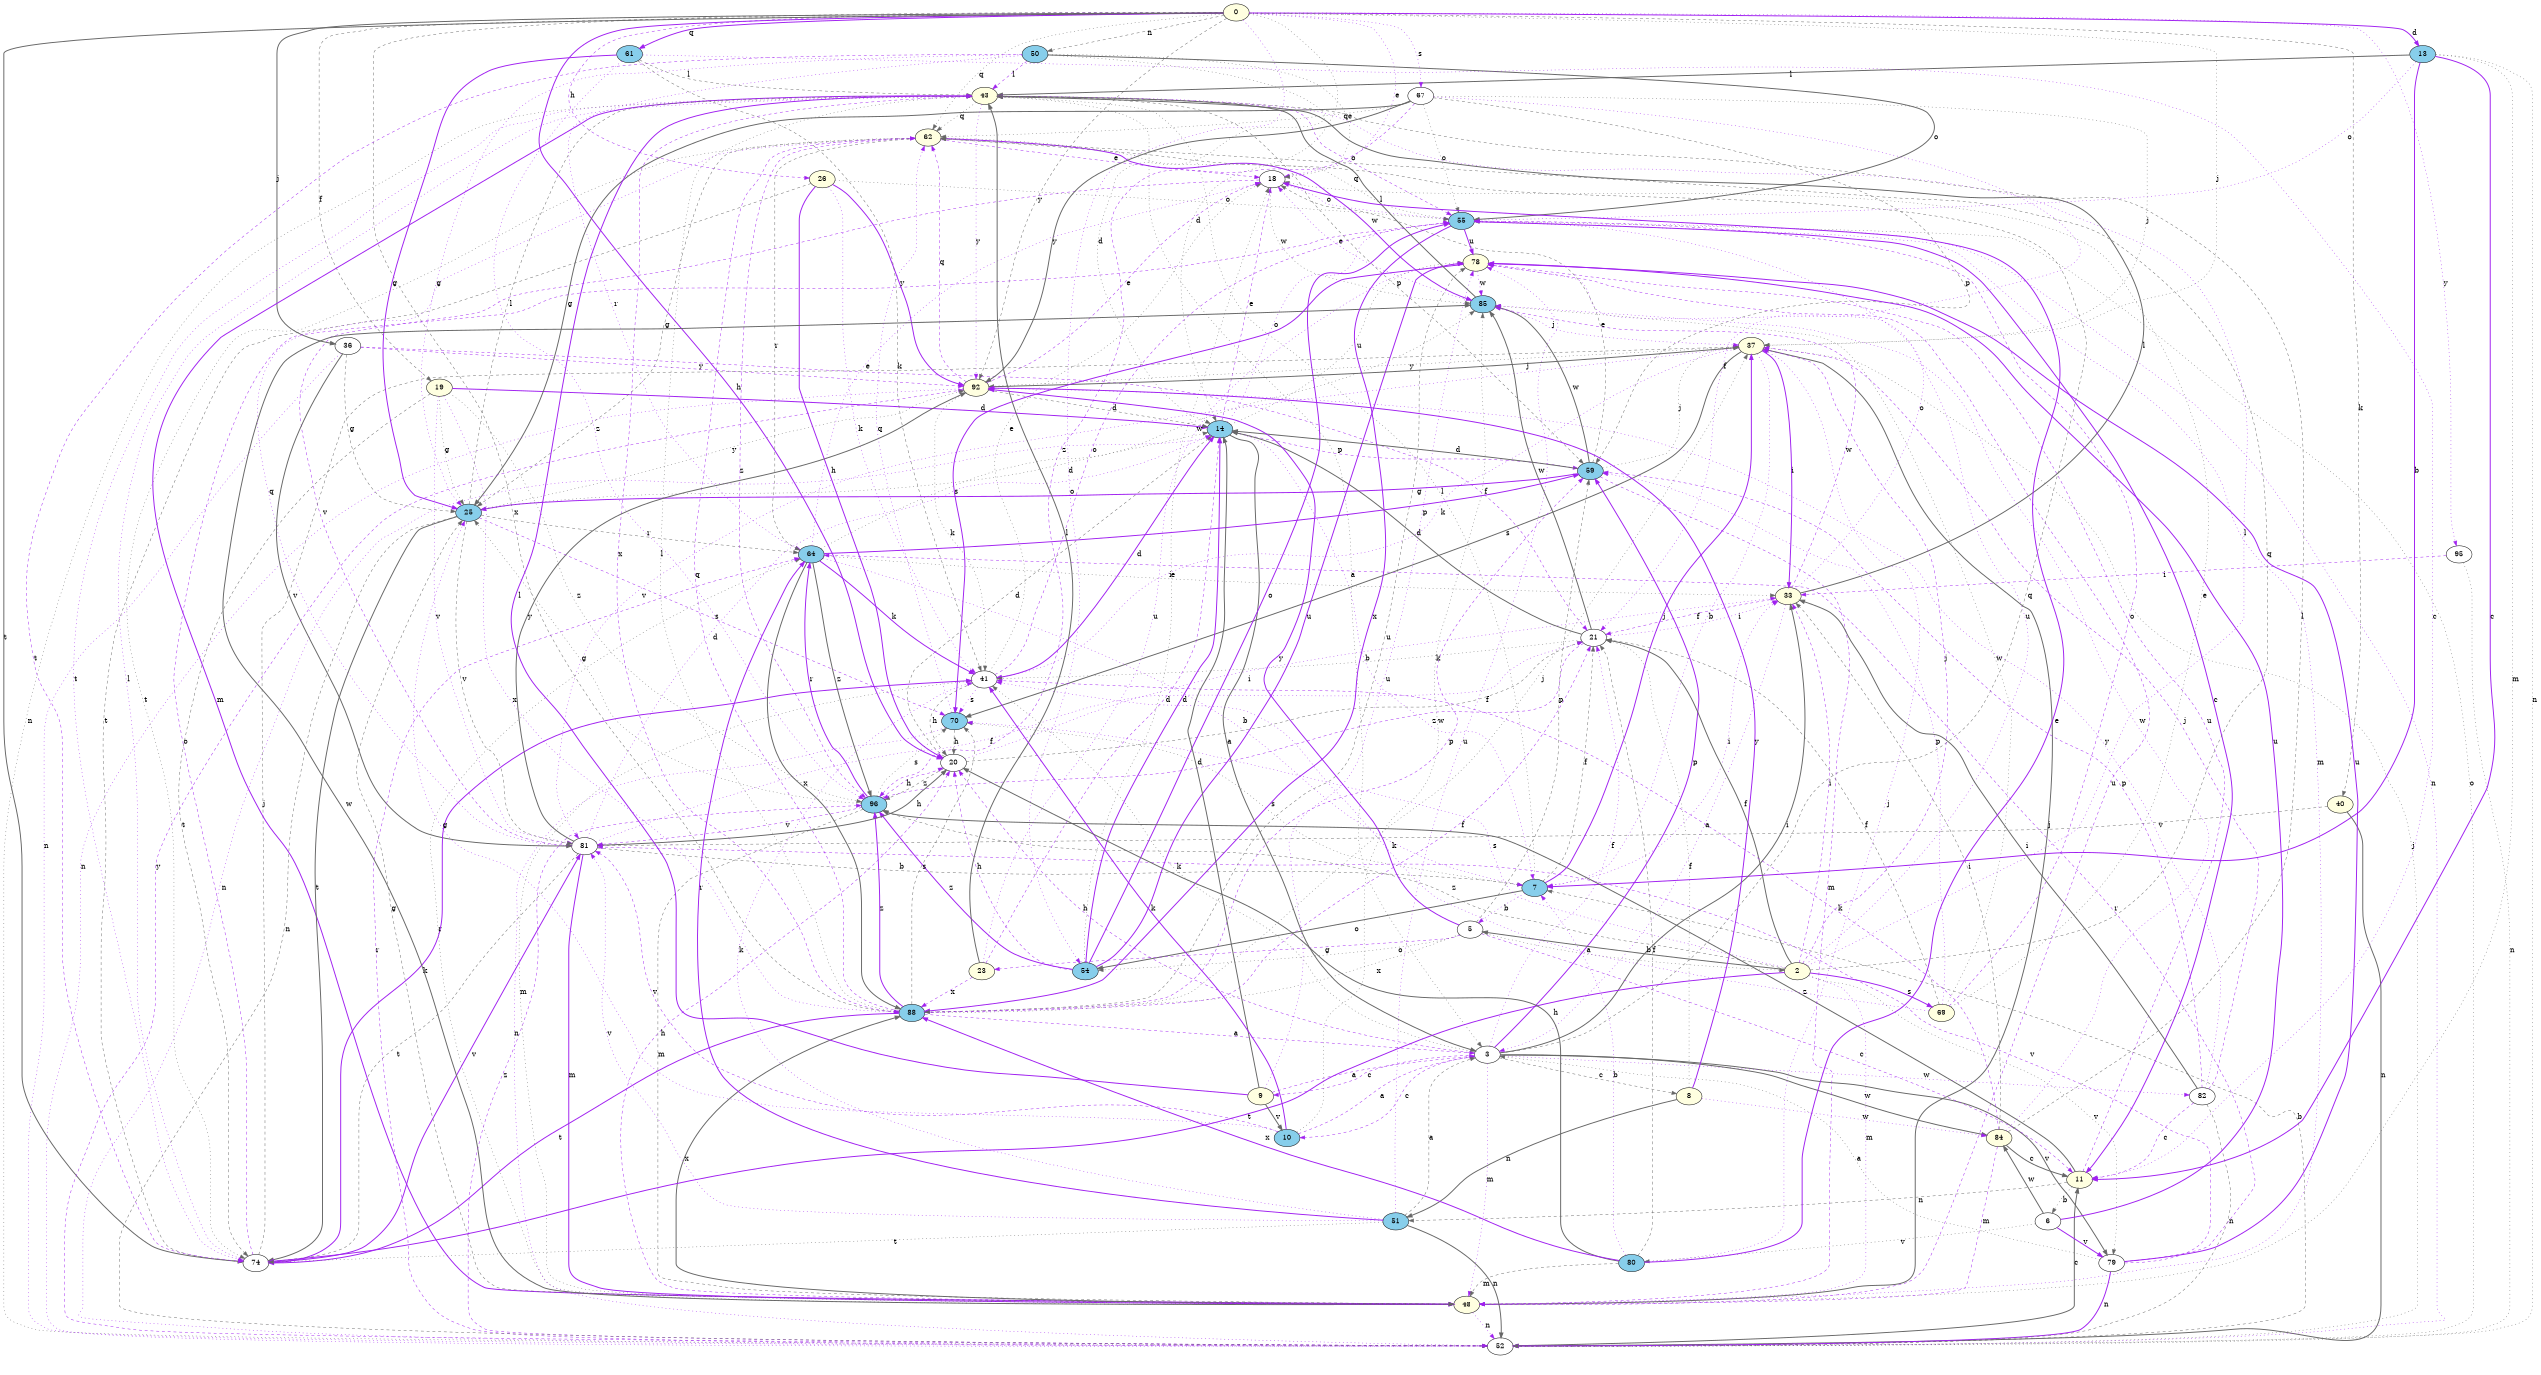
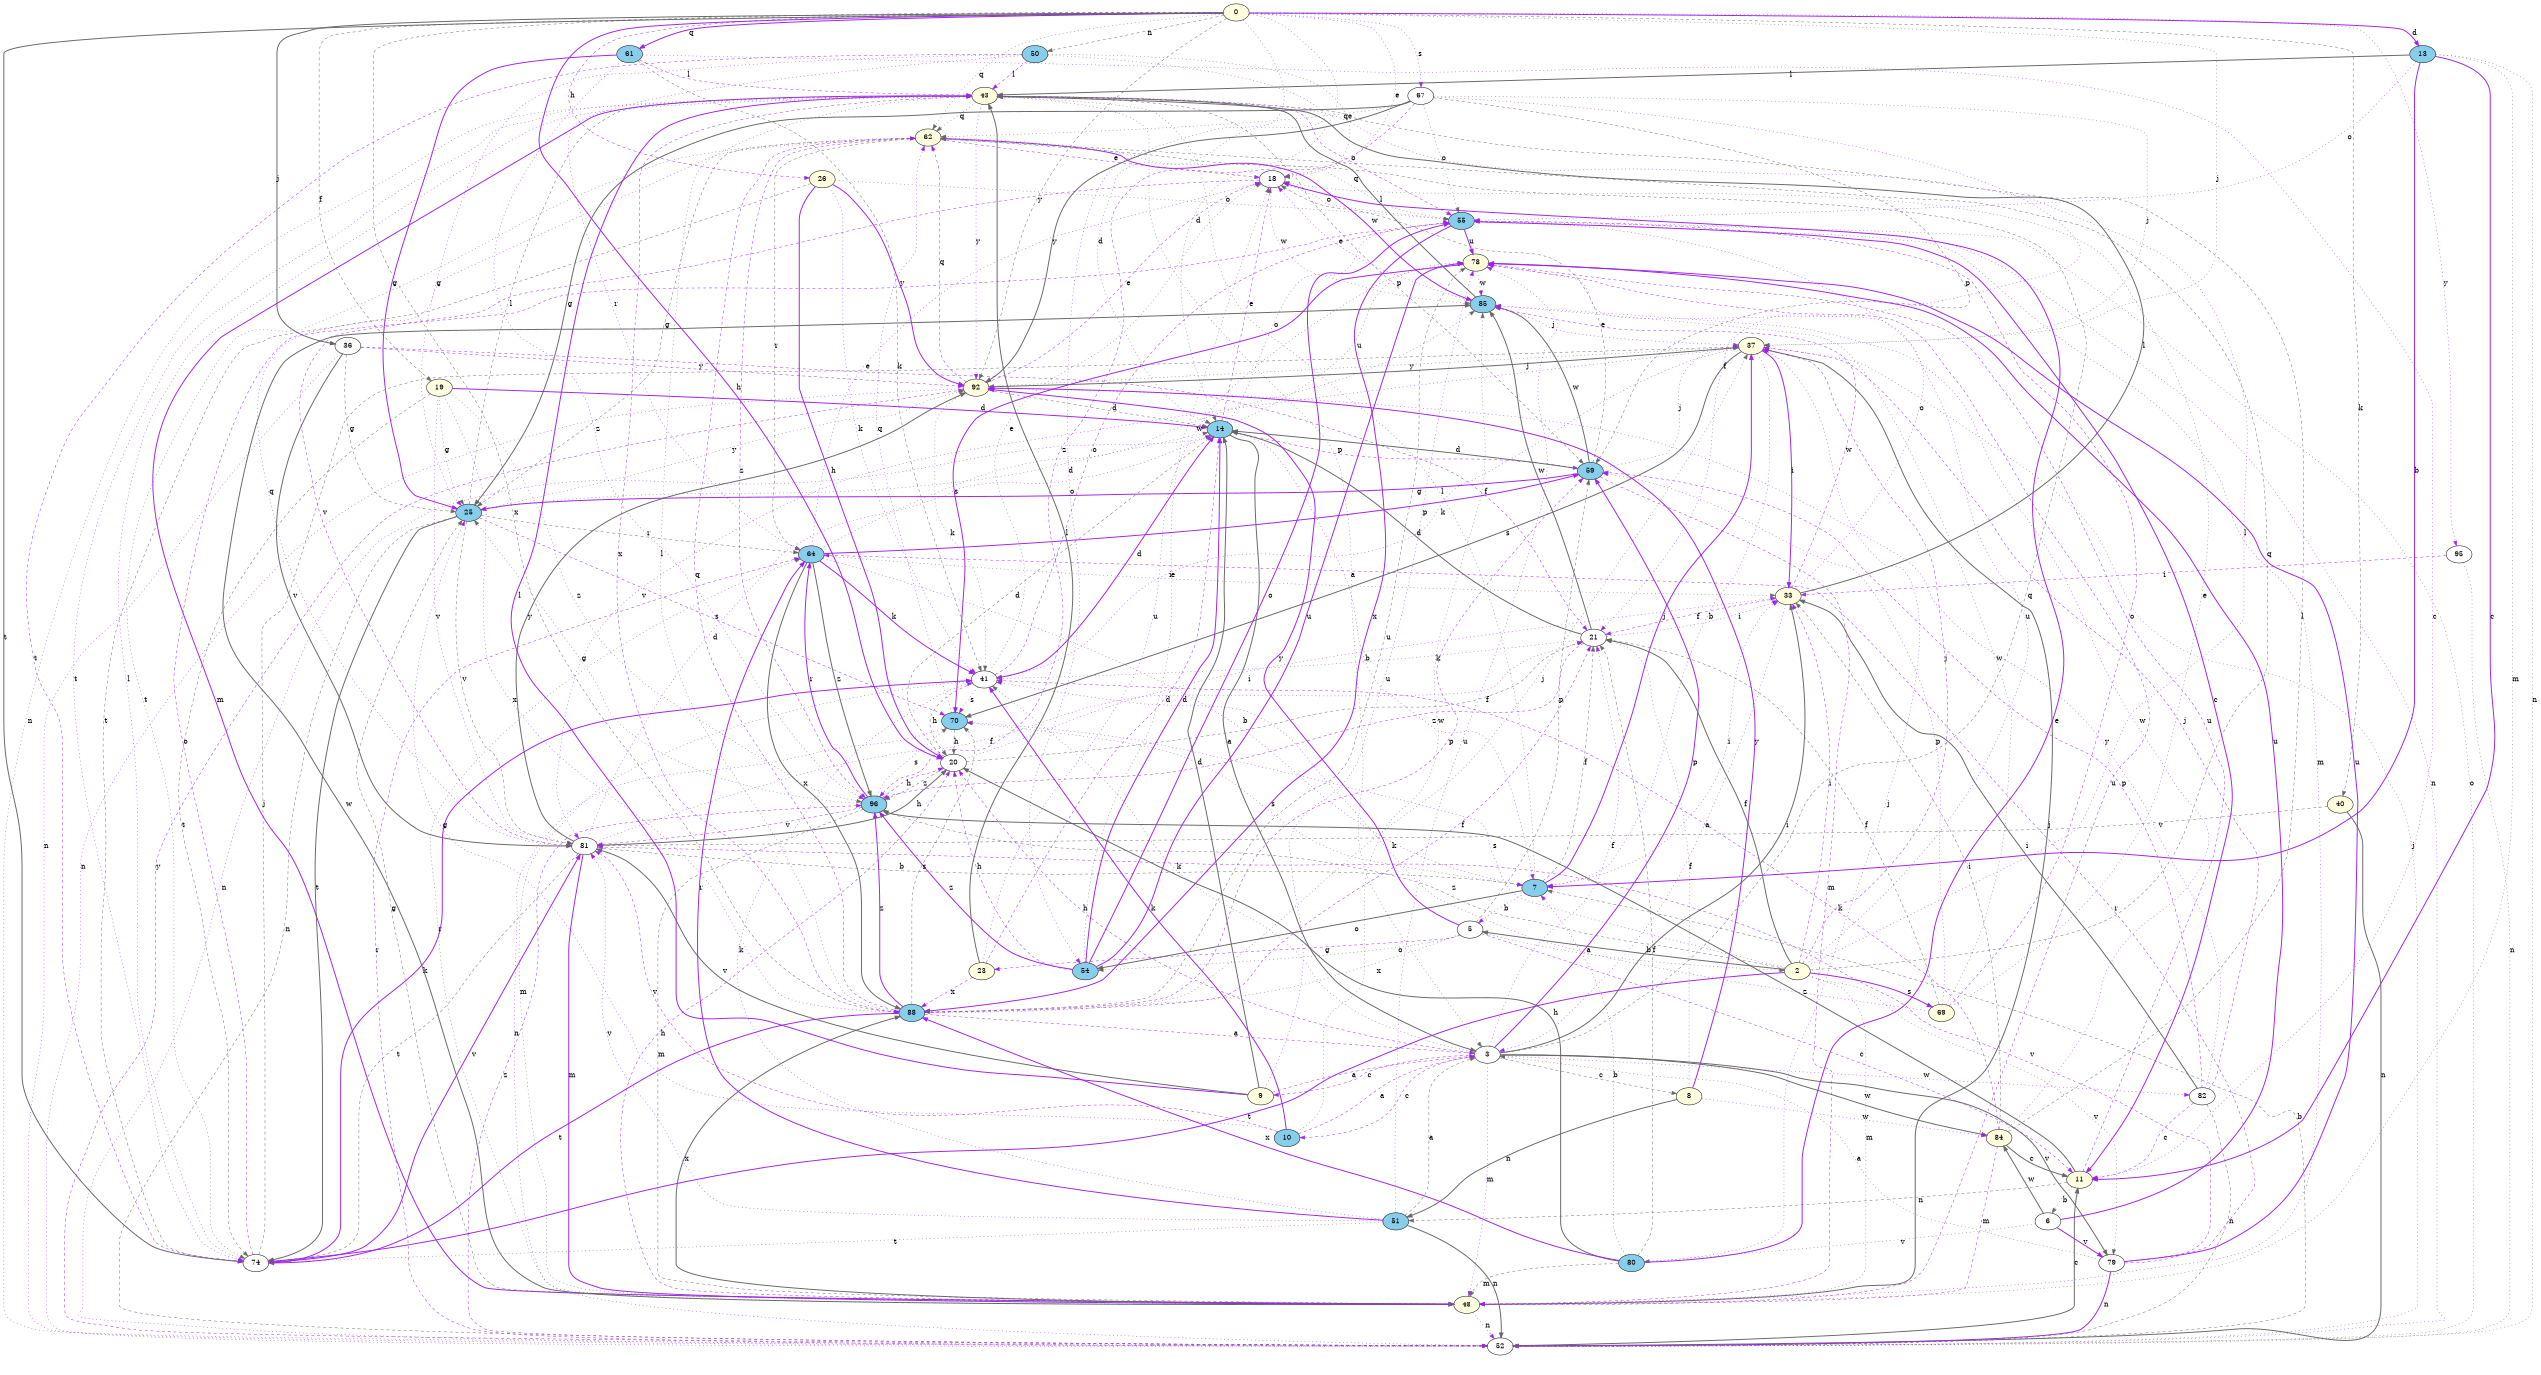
edge "50" -> "55": removed, label "o"
edge "61" -> "43": color gray40 -> purple
edge "9" -> "10": now "9" -> "81"
